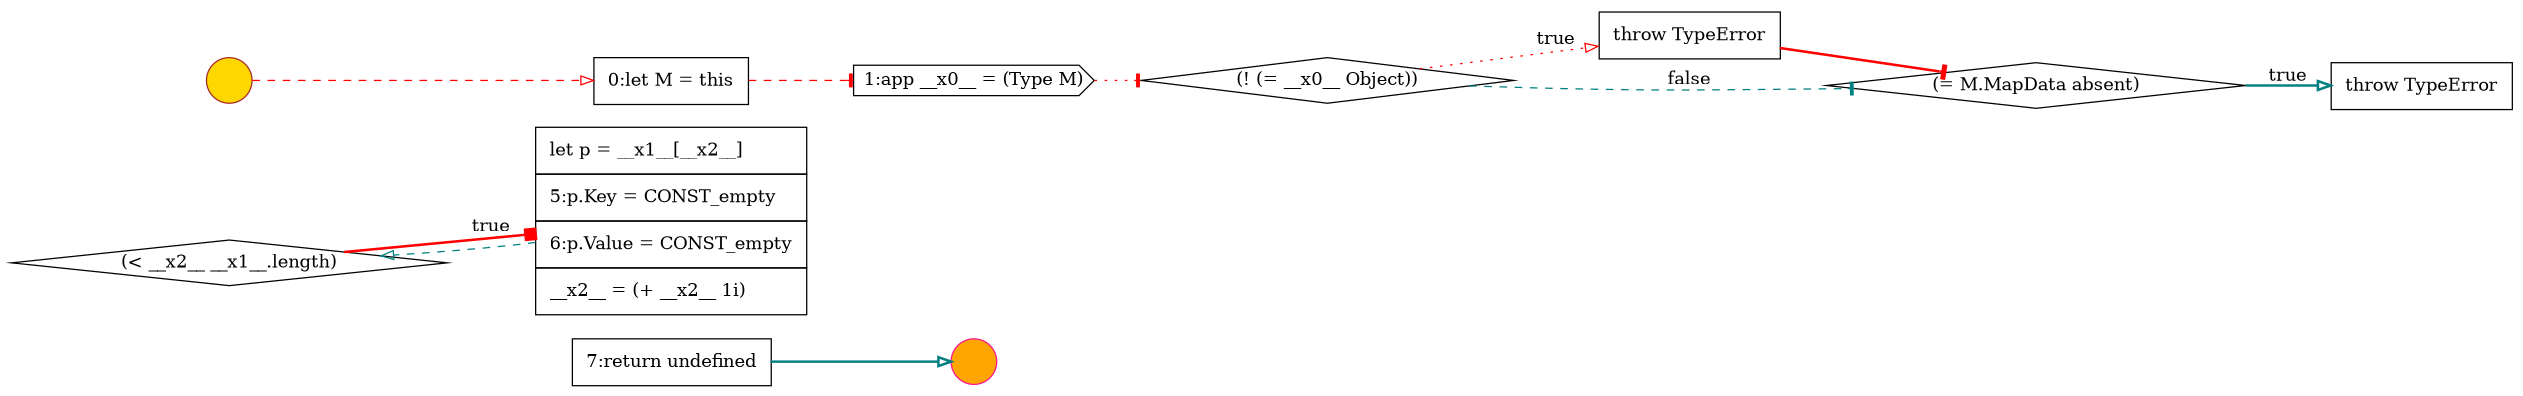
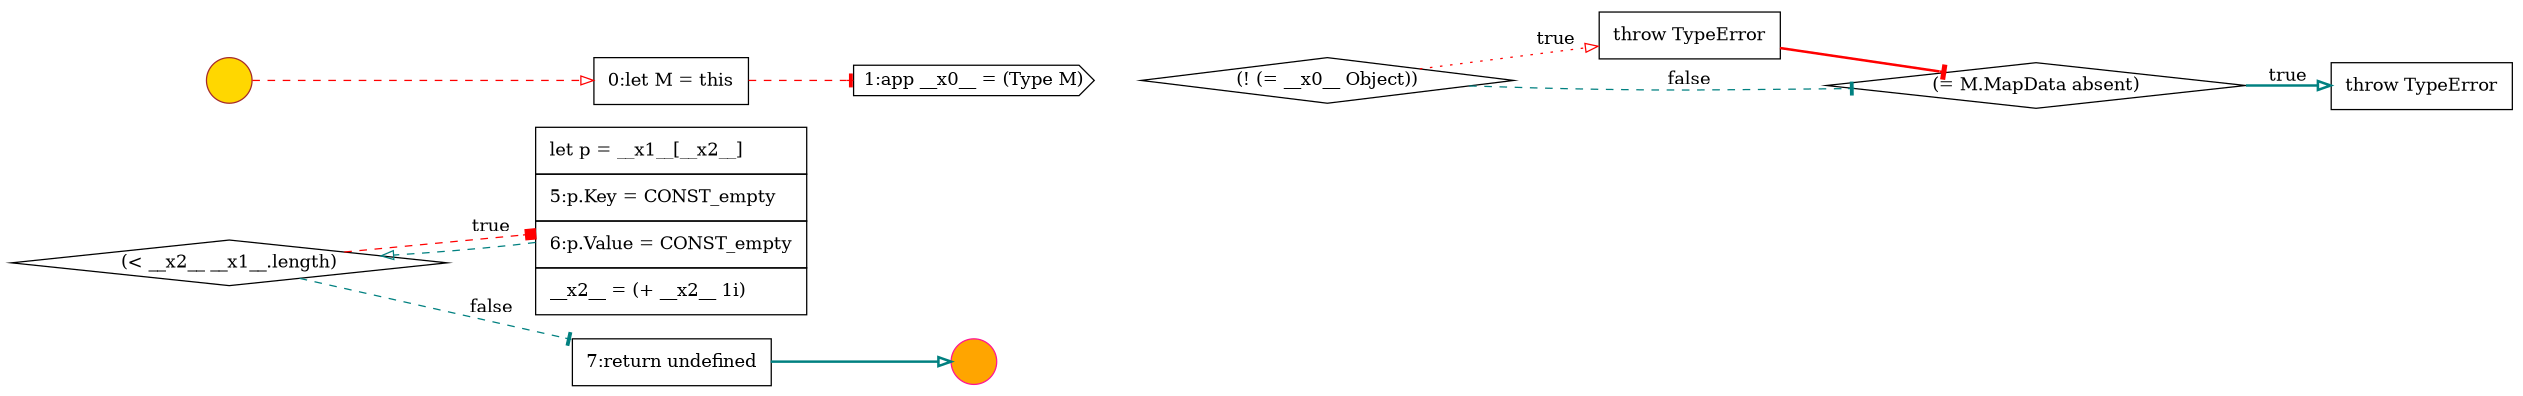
edge "1:app __x0__ = (Type M)" -> "(! (= __x0__ Object))": removed
edge "(< __x2__ __x1__.length)" -> "let p = __x1__[__x2__]": style bold -> dashed
edge "(< __x2__ __x1__.length)" -> "7:return undefined": added, label "false"
